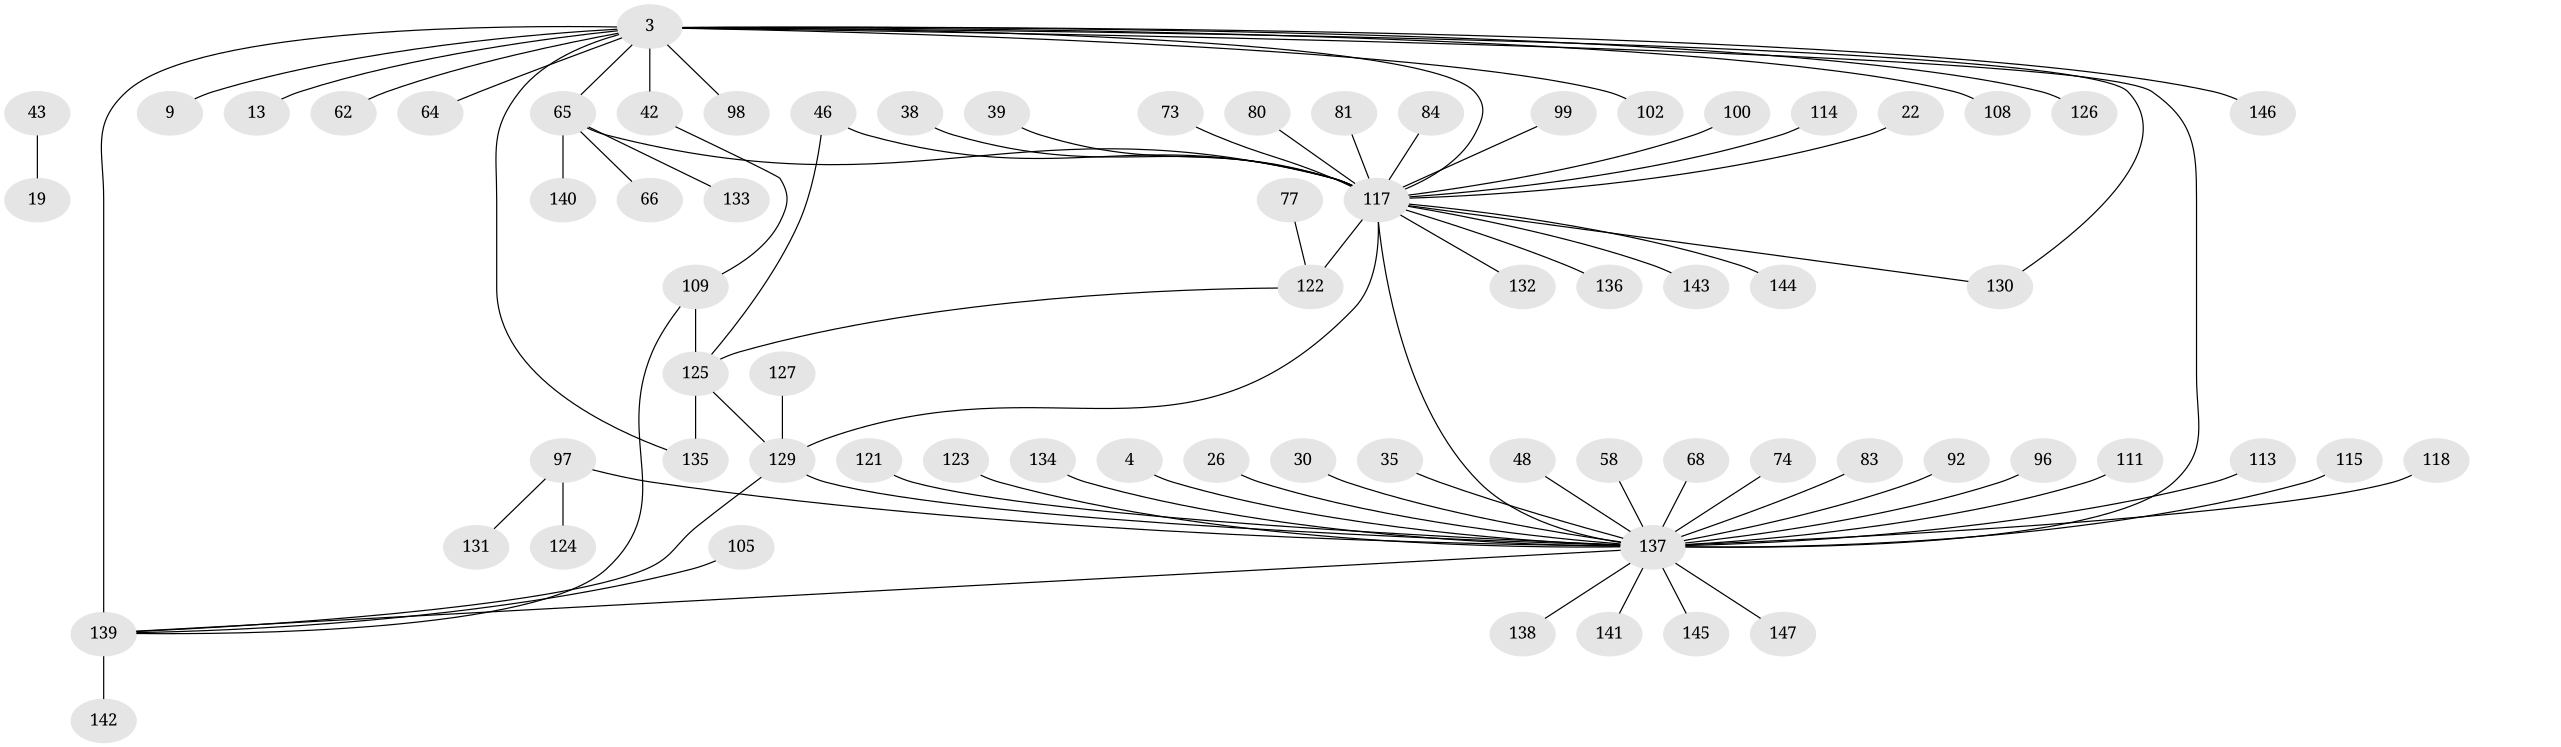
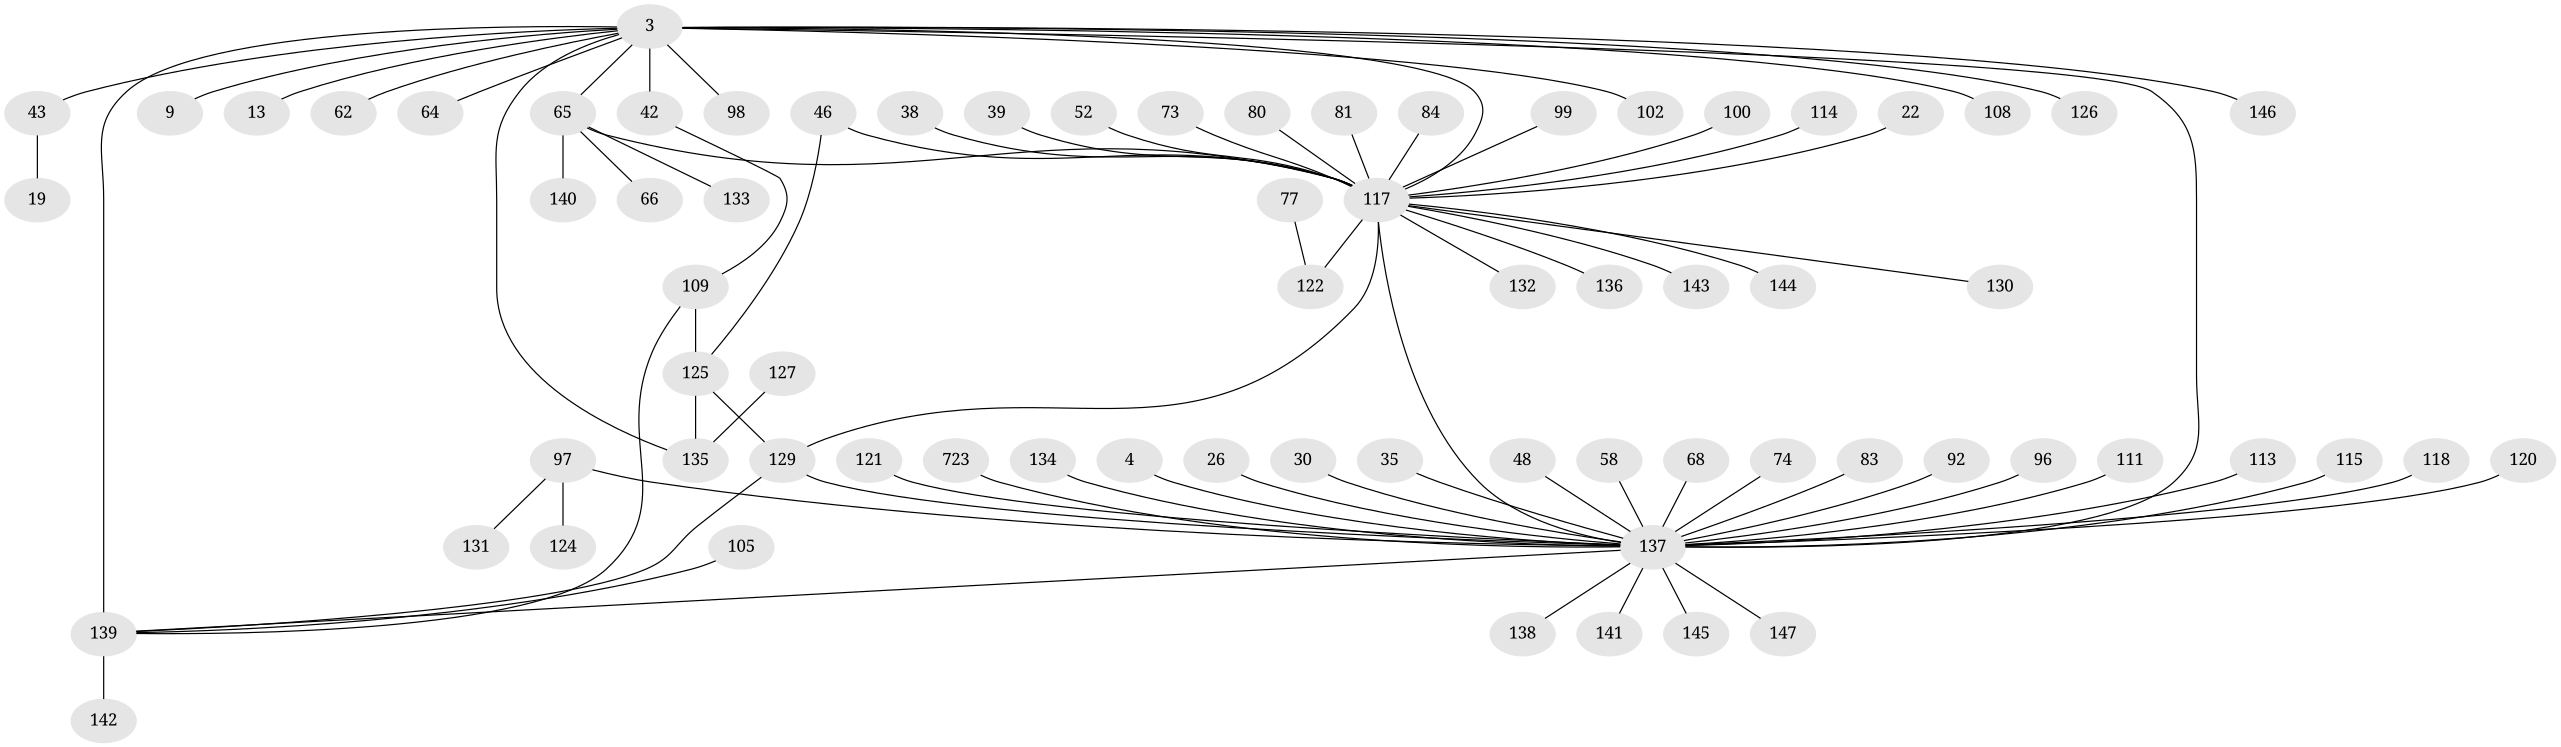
edge "3" -- "130": now "3" -- "43"
node "52": added
edge "122" -- "125": removed
edge "127" -- "129": now "127" -- "135"
node "123": label "123" -> "723"
node "120": added
